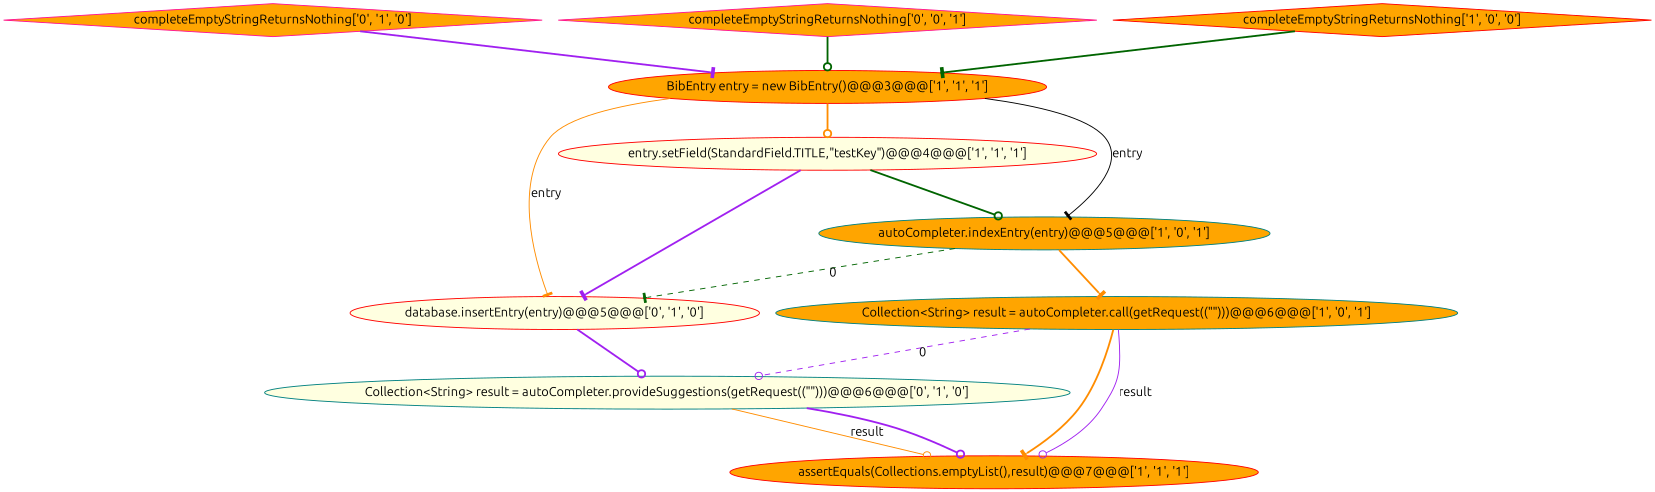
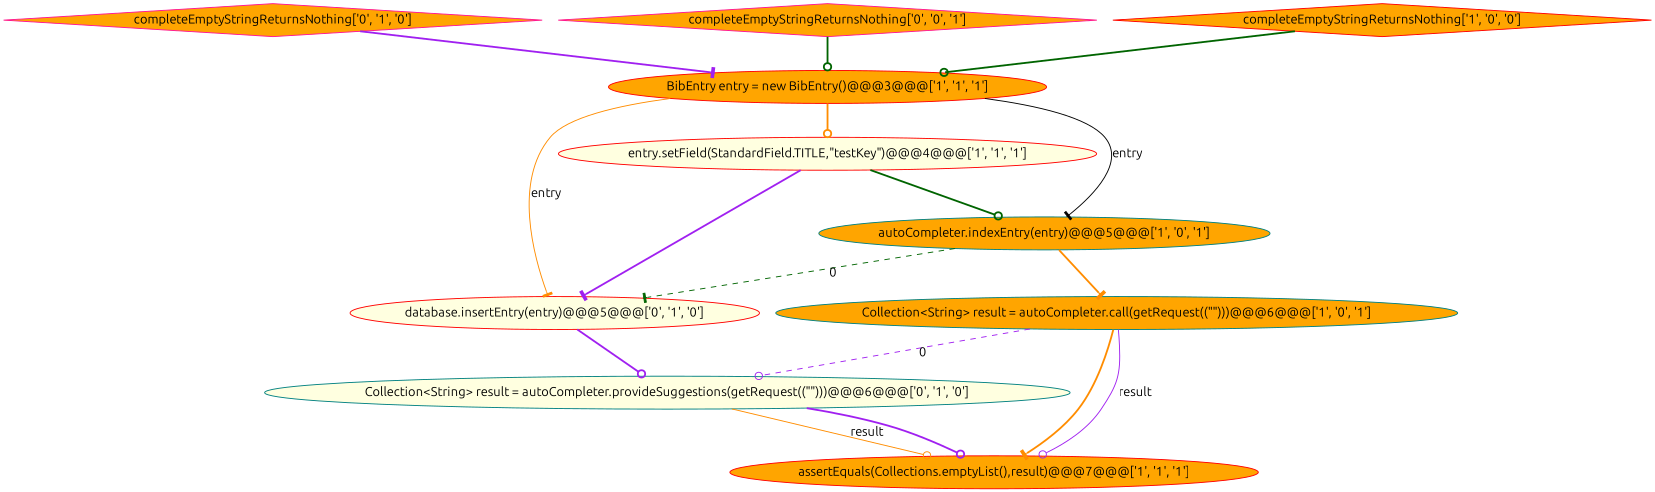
edge "completeEmptyStringReturnsNothing['1', '0', '0']" -> "BibEntry entry = new BibEntry()@@@3@@@['1', '1', '1']": arrowhead tee -> odot
